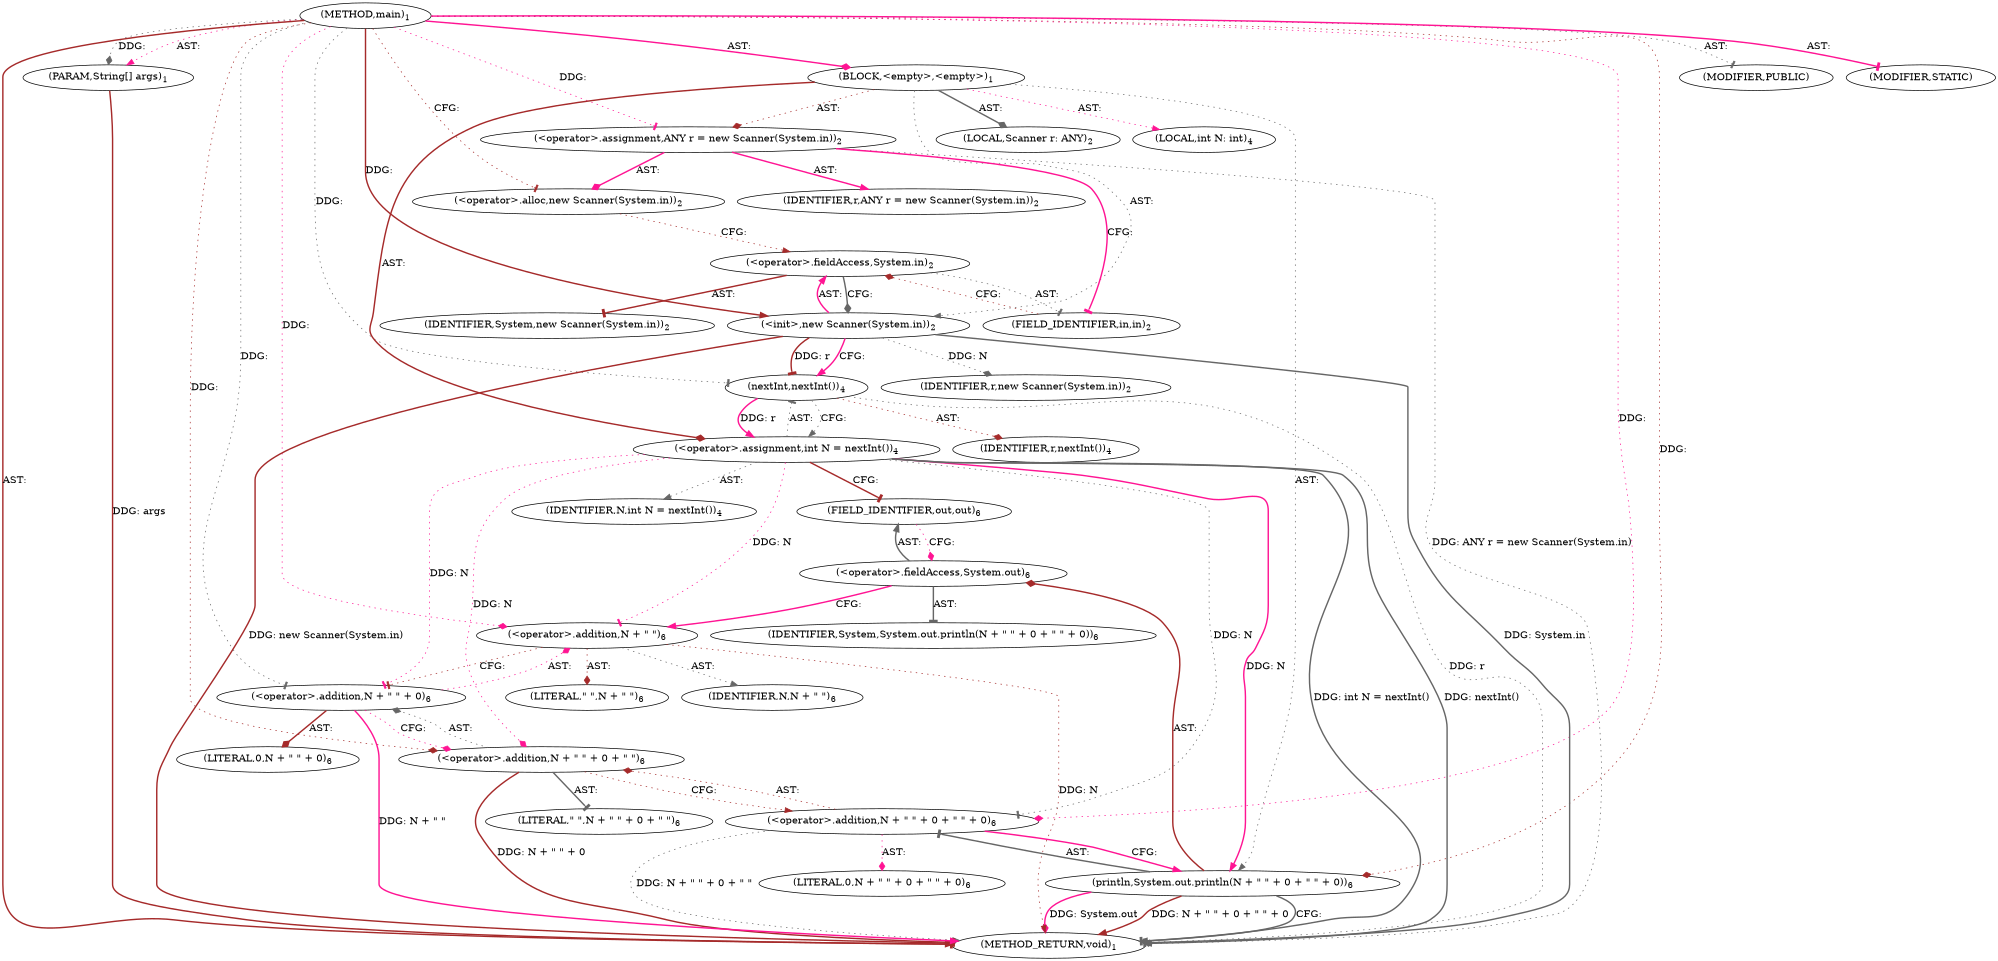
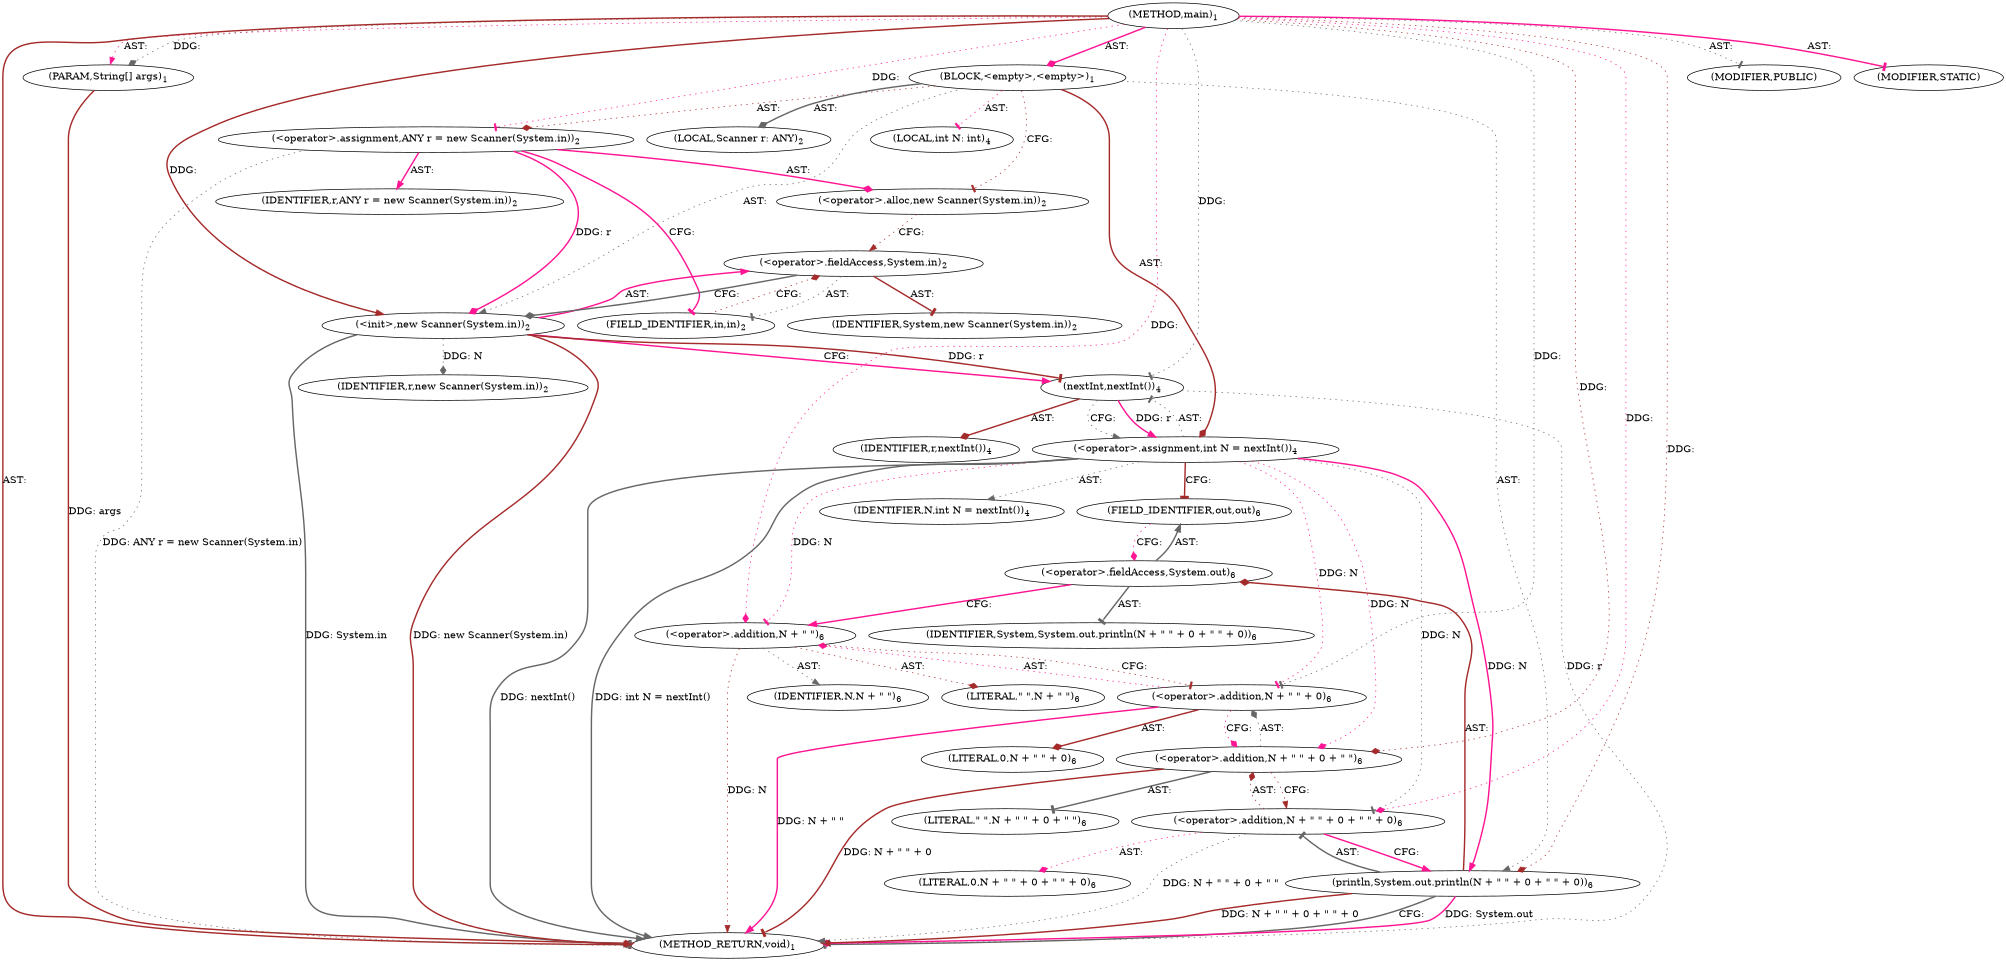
edge "(BLOCK,<empty>,<empty>)" -> "(LOCAL,int N: int)": arrowhead normal -> tee
edge "(METHOD,main)" -> "(<operator>.alloc,new Scanner(System.in))": now "(BLOCK,<empty>,<empty>)" -> "(<operator>.alloc,new Scanner(System.in))"
edge "(<operator>.assignment,ANY r = new Scanner(System.in))" -> "(<init>,new Scanner(System.in))": added, label "DDG: r"
edge "(nextInt,nextInt())" -> "(IDENTIFIER,r,nextInt())": style dotted -> bold
